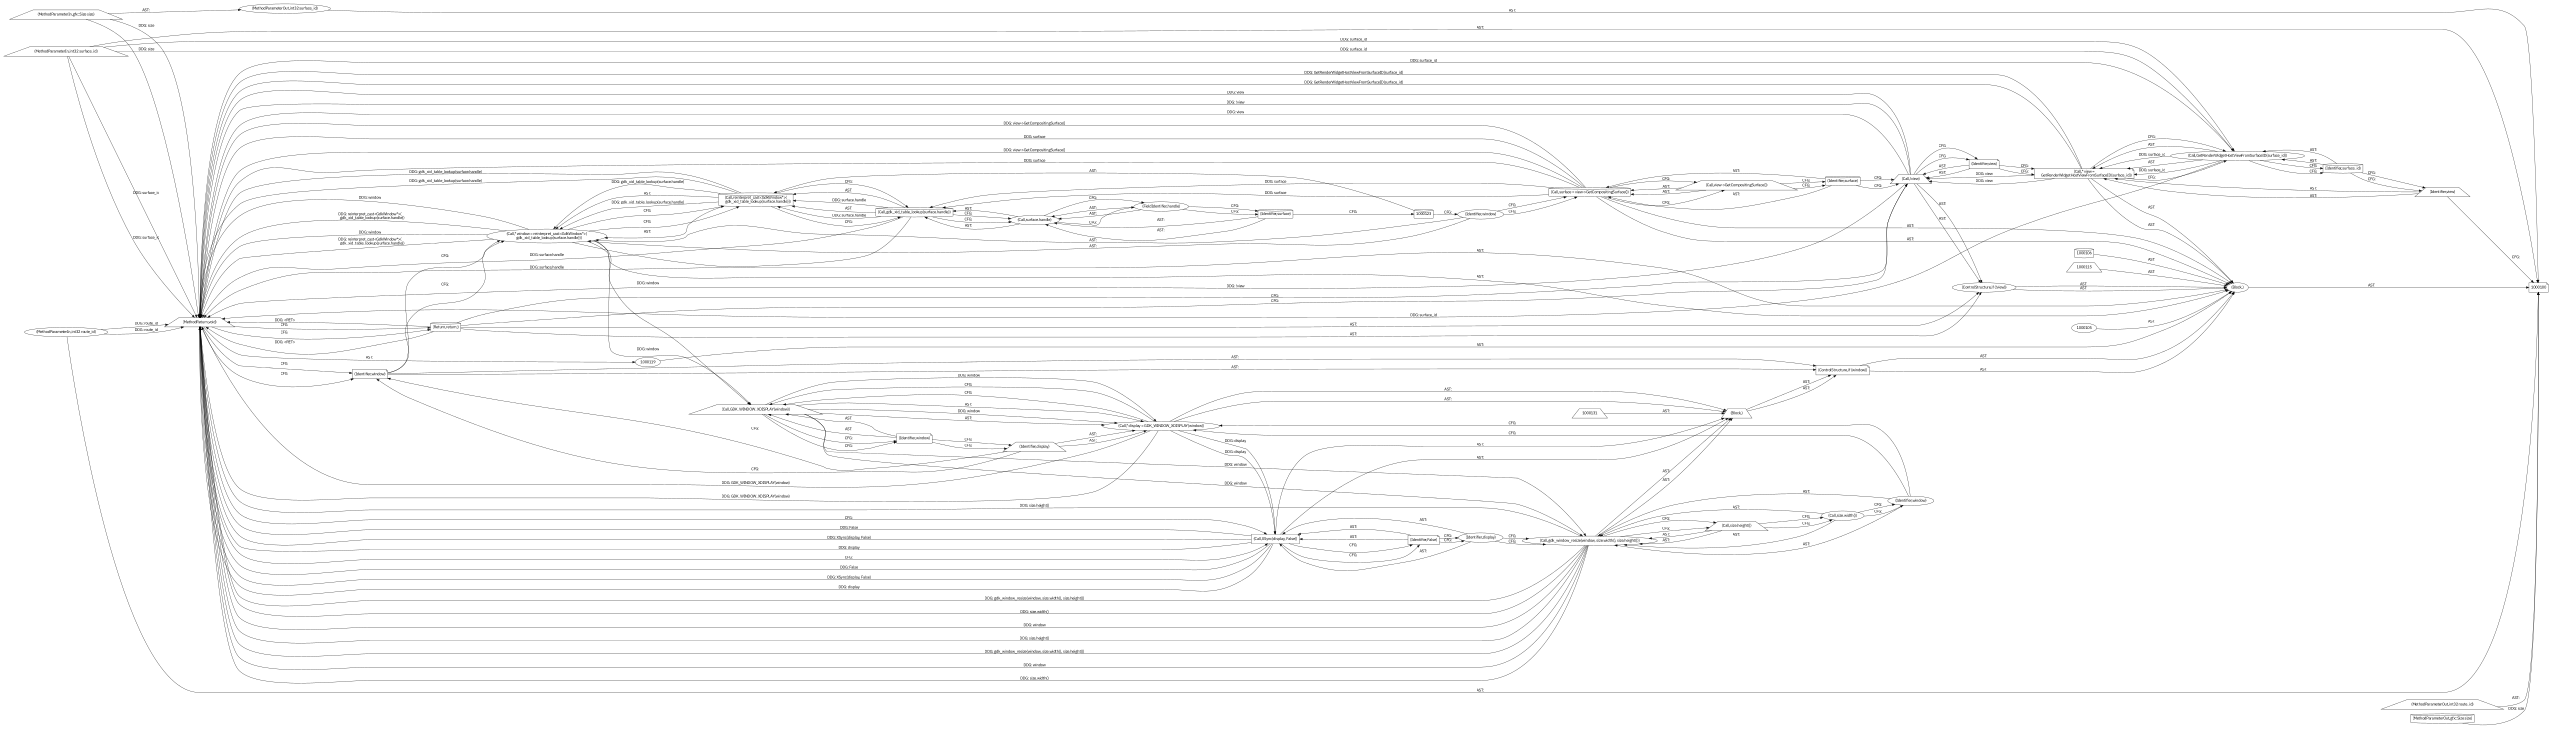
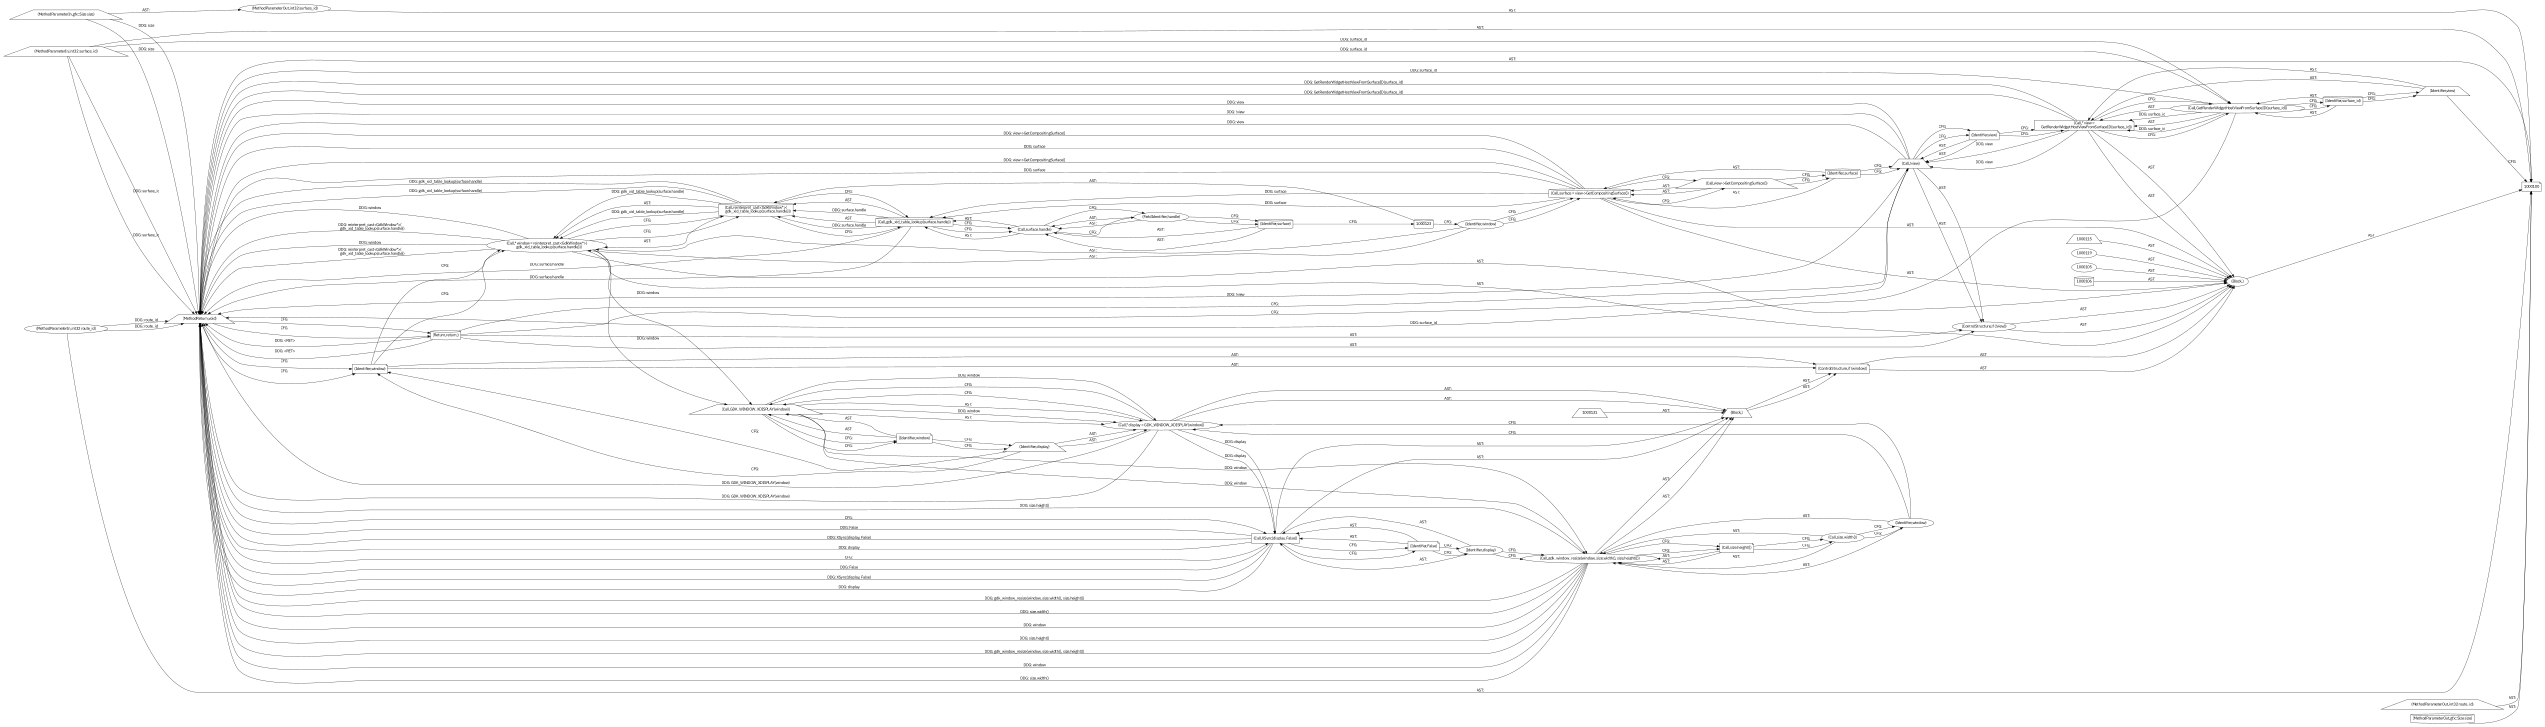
edge "(MethodReturn,void)" -> "1000119": now "(MethodReturn,void)" -> "1000100"
node "(Call,size.height())": shape trapezium -> note
edge "(MethodParameterOut,gfx::Size size)" -> "1000100": label "DDG: size" -> "AST: "
